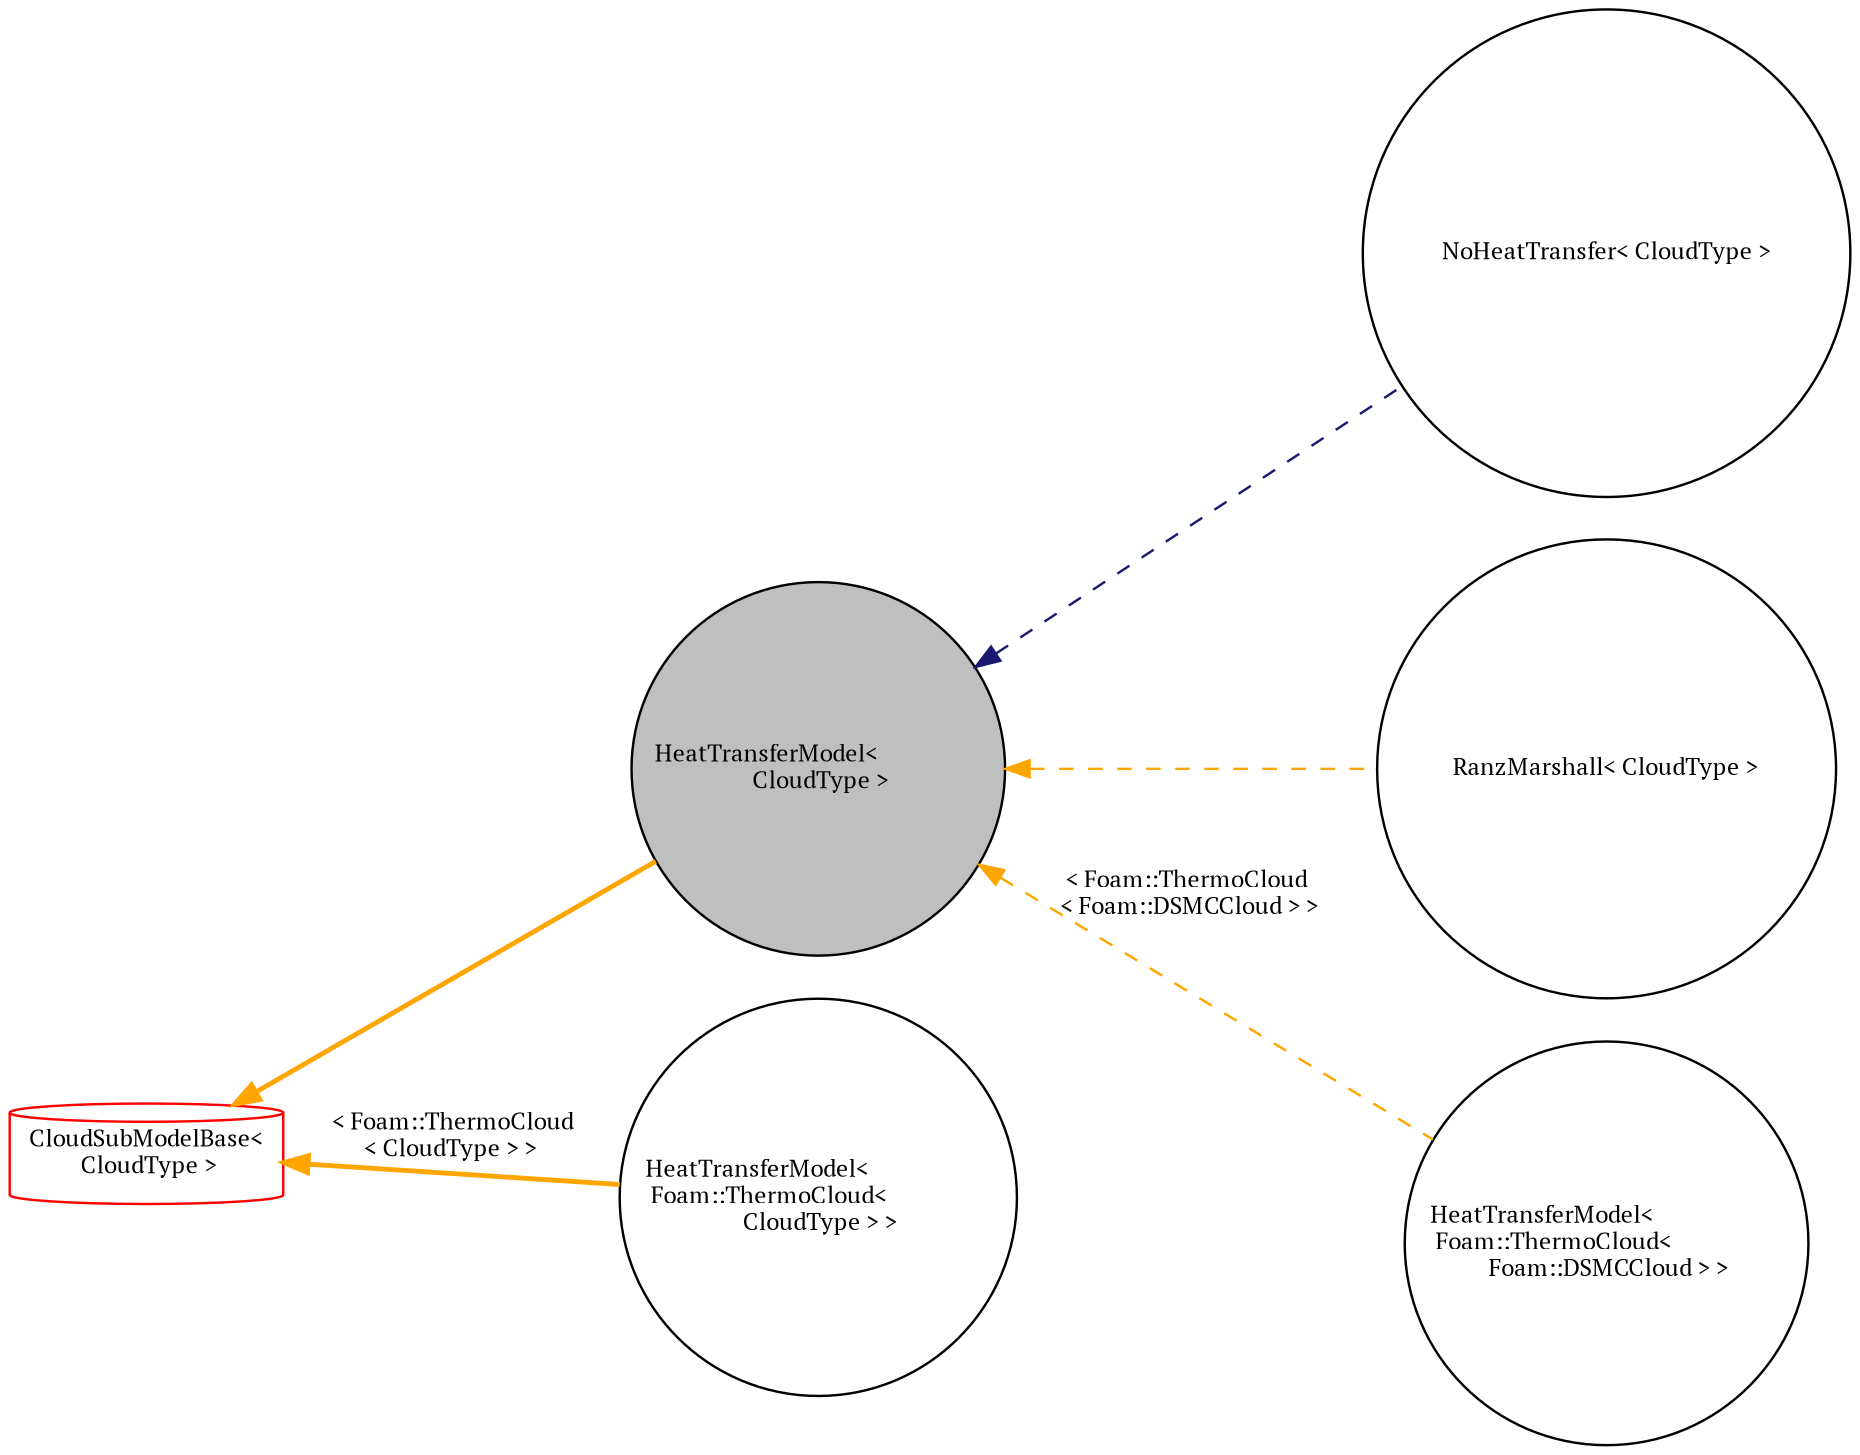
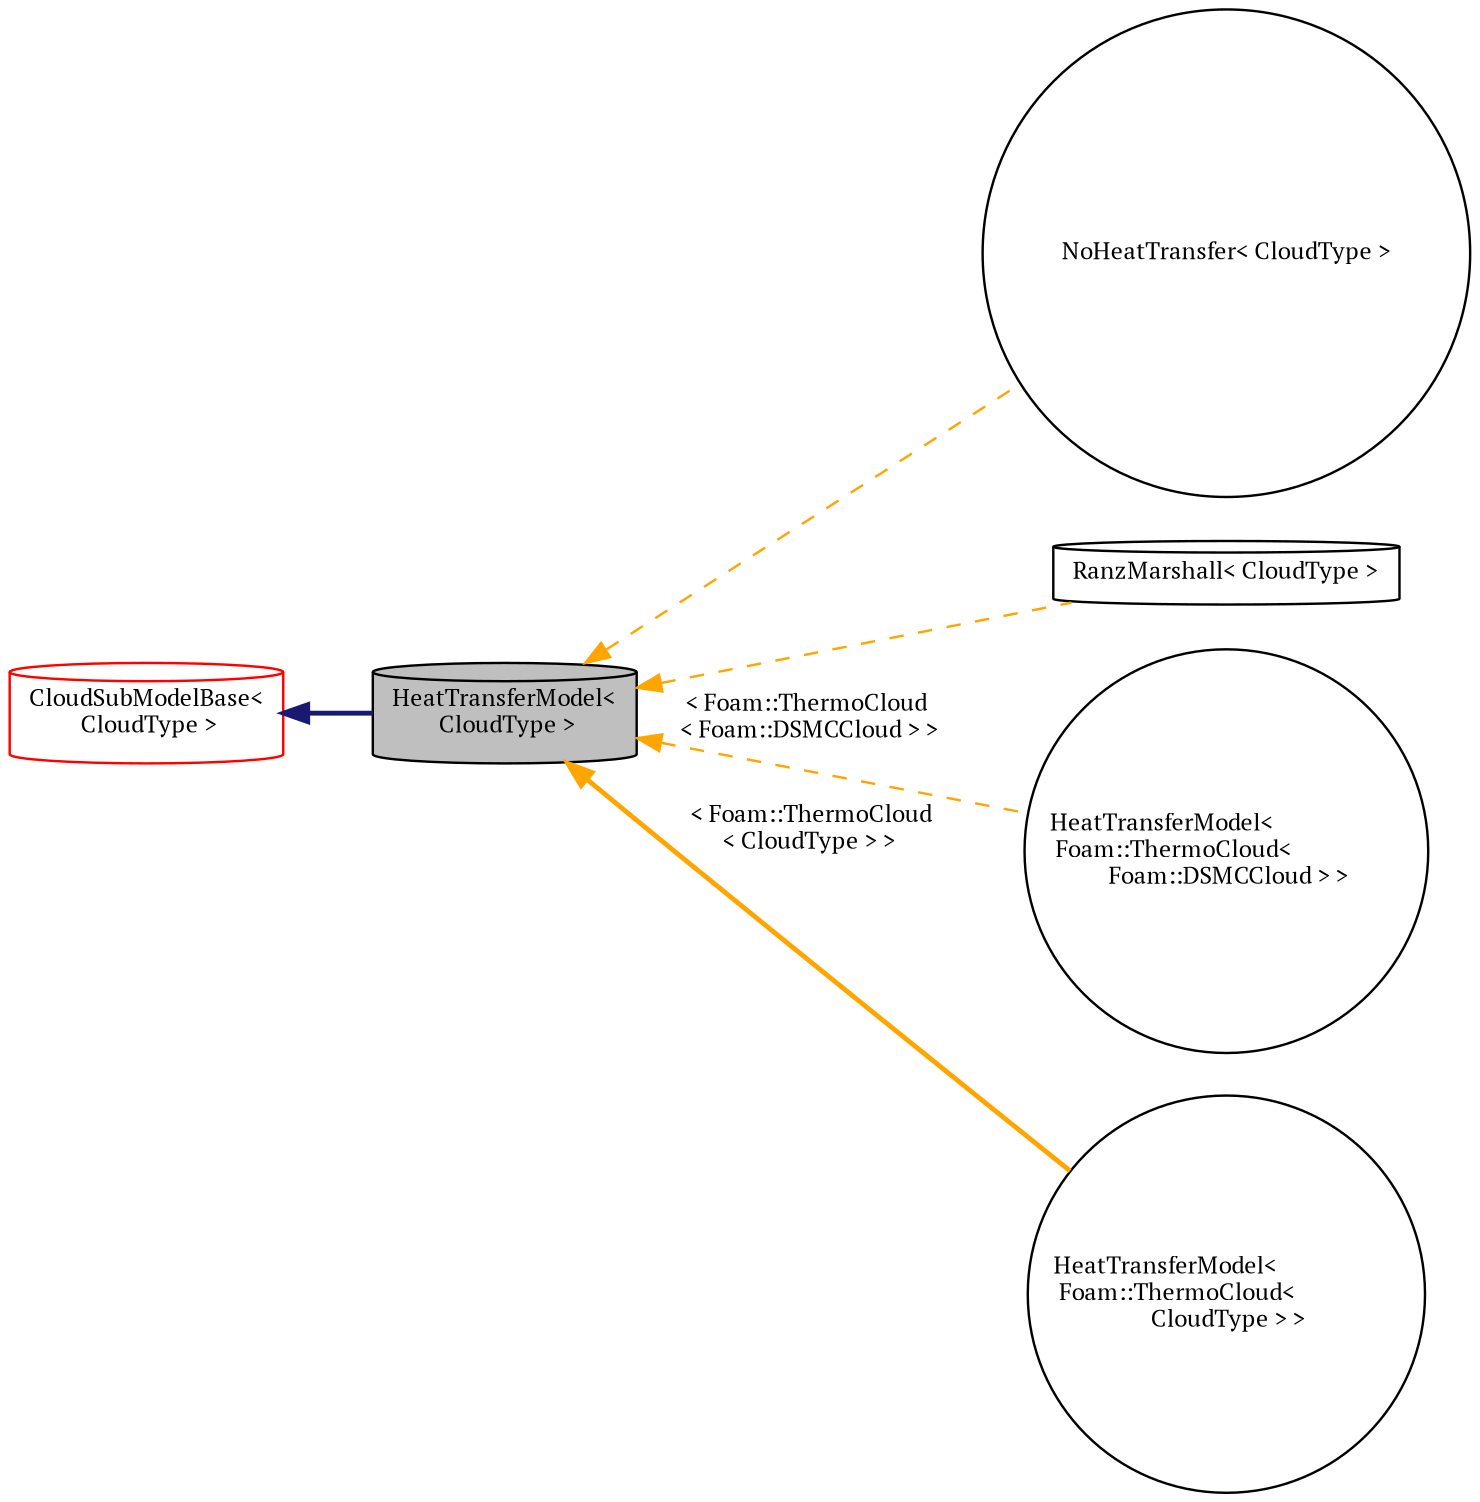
edge "NoHeatTransfer< CloudType >" -> "HeatTransferModel< CloudType >": color midnightblue -> orange
node "HeatTransferModel< CloudType >": shape circle -> cylinder
node "RanzMarshall< CloudType >": shape circle -> cylinder
edge "HeatTransferModel< CloudType >" -> "CloudSubModelBase< CloudType >": color orange -> midnightblue
edge "HeatTransferModel< Foam::ThermoCloud< CloudType > >" -> "CloudSubModelBase< CloudType >": now "HeatTransferModel< Foam::ThermoCloud< CloudType > >" -> "HeatTransferModel< CloudType >"
